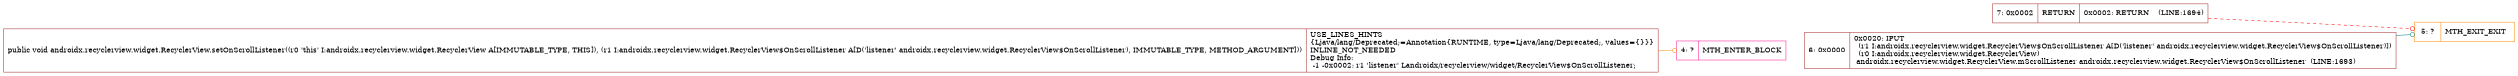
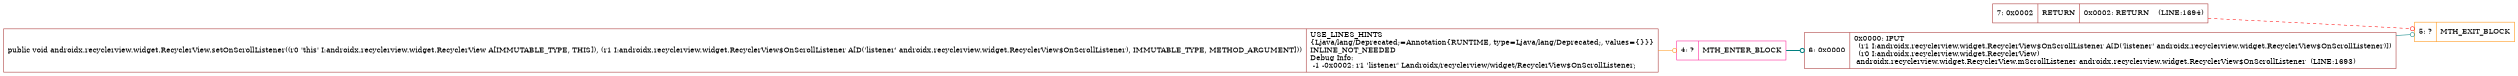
node "5: ?": text "MTH_EXIT_EXIT" -> "MTH_EXIT_BLOCK"
node "6: 0x0000": text "0x0020: IPUT" -> "0x0000: IPUT"
edge "4: ?" -> "6: 0x0000": added
